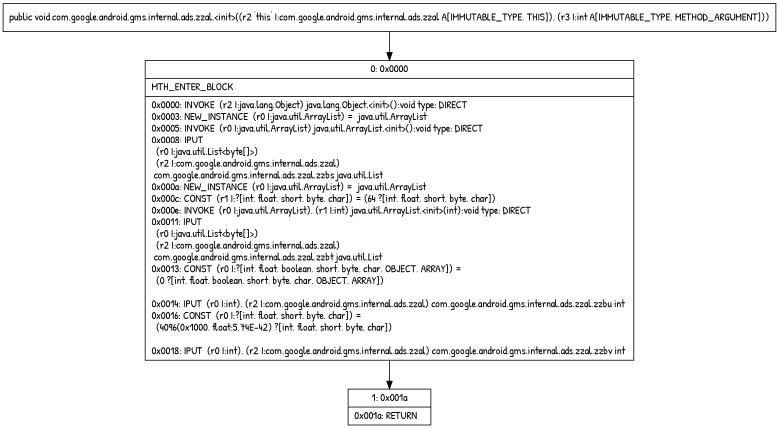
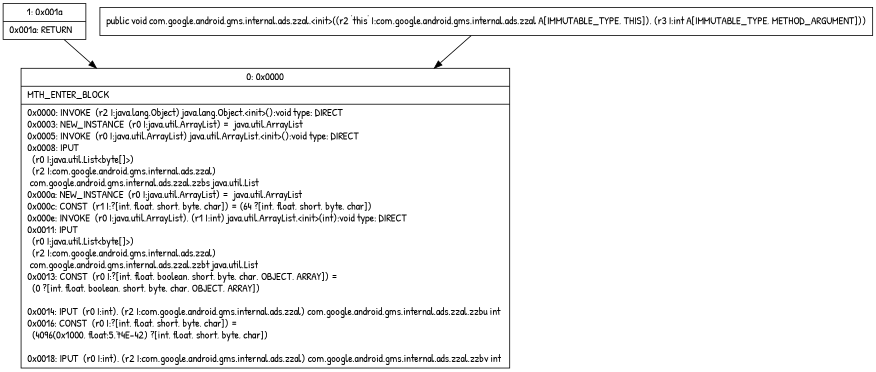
edge "0: 0x0000" -> "1: 0x001a": reversed
